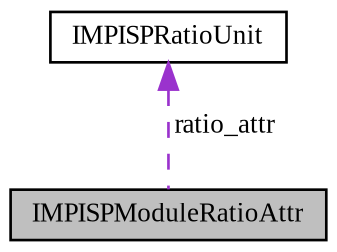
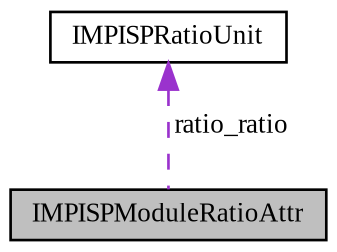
edge "IMPISPModuleRatioAttr" -> "IMPISPRatioUnit": label " ratio_attr" -> " ratio_ratio"
